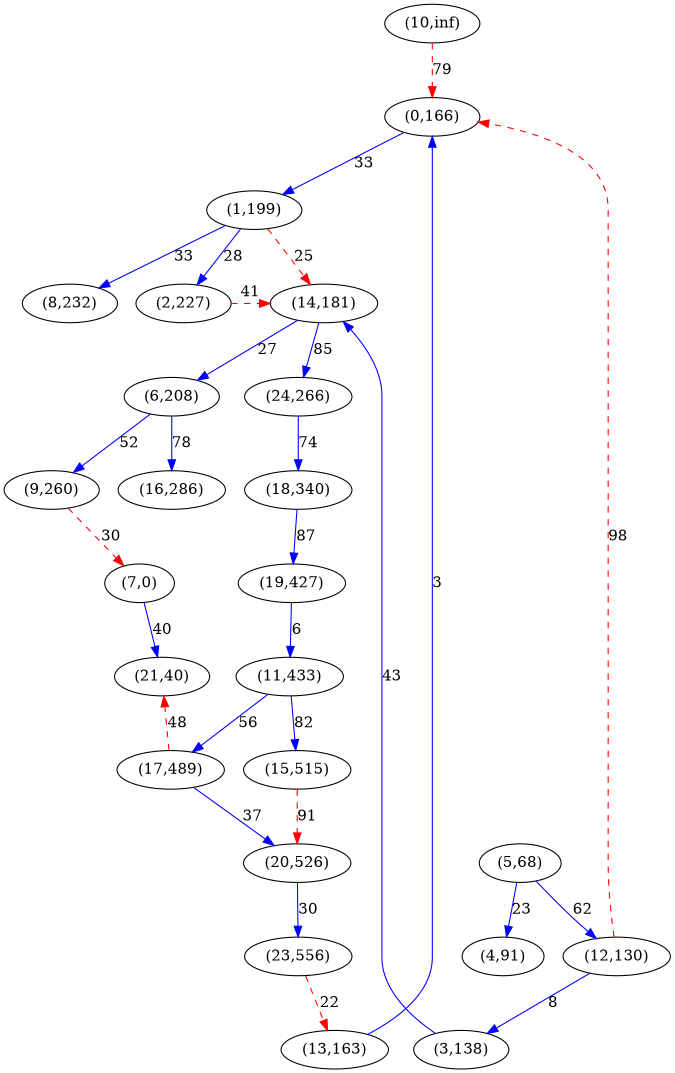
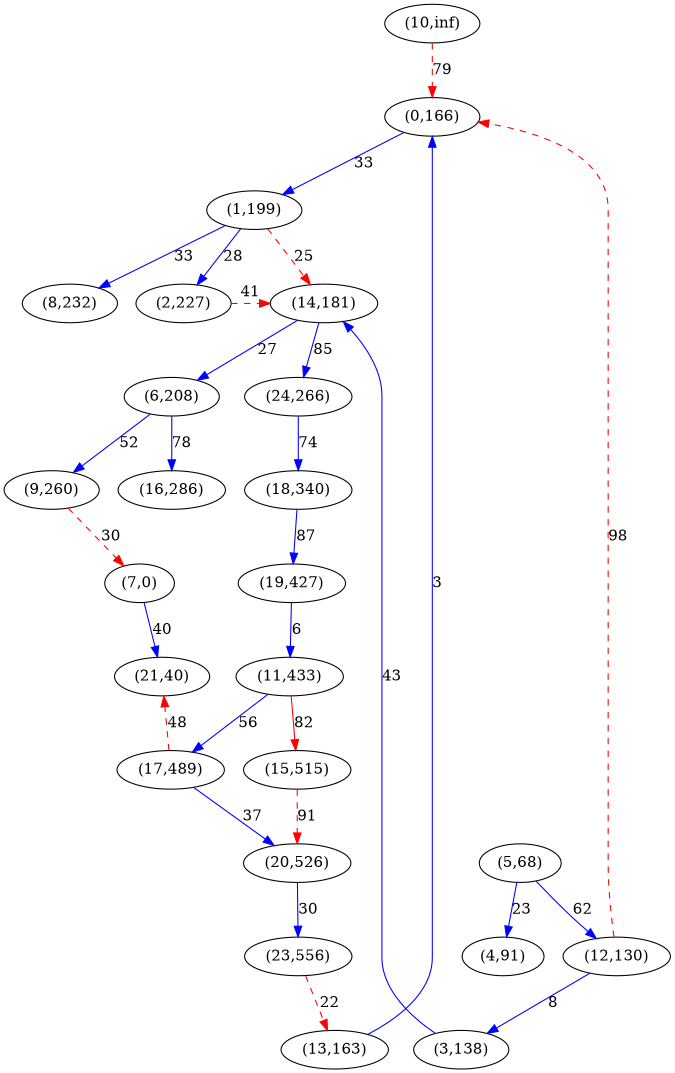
edge "(11,433)" -> "(15,515)": color blue -> red
